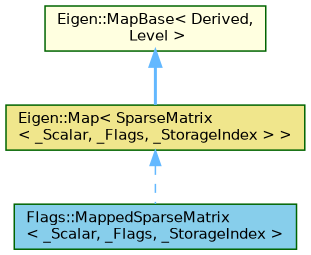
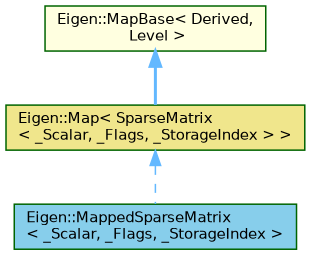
node "Flags::MappedSparseMatrix < _Scalar, _Flags, _StorageIndex >": label "Flags::MappedSparseMatrix < _Scalar, _Flags, _StorageIndex >" -> "Eigen::MappedSparseMatrix < _Scalar, _Flags, _StorageIndex >"
